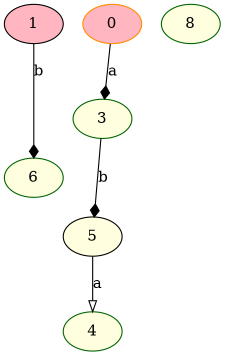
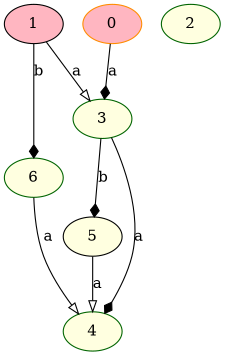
node "8": label "8" -> "2"
edge "1" -> "3": added, label "a"
edge "3" -> "4": added, label "a"
edge "6" -> "4": added, label "a"
